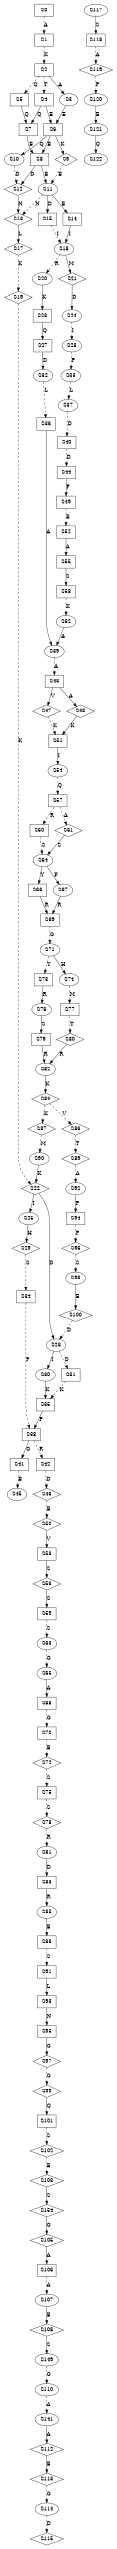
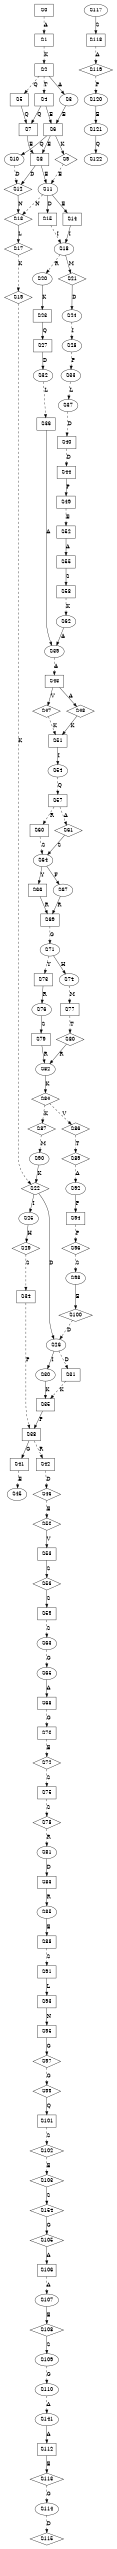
node "S149": label "S149" -> "S109"
node "S112": shape diamond -> box
